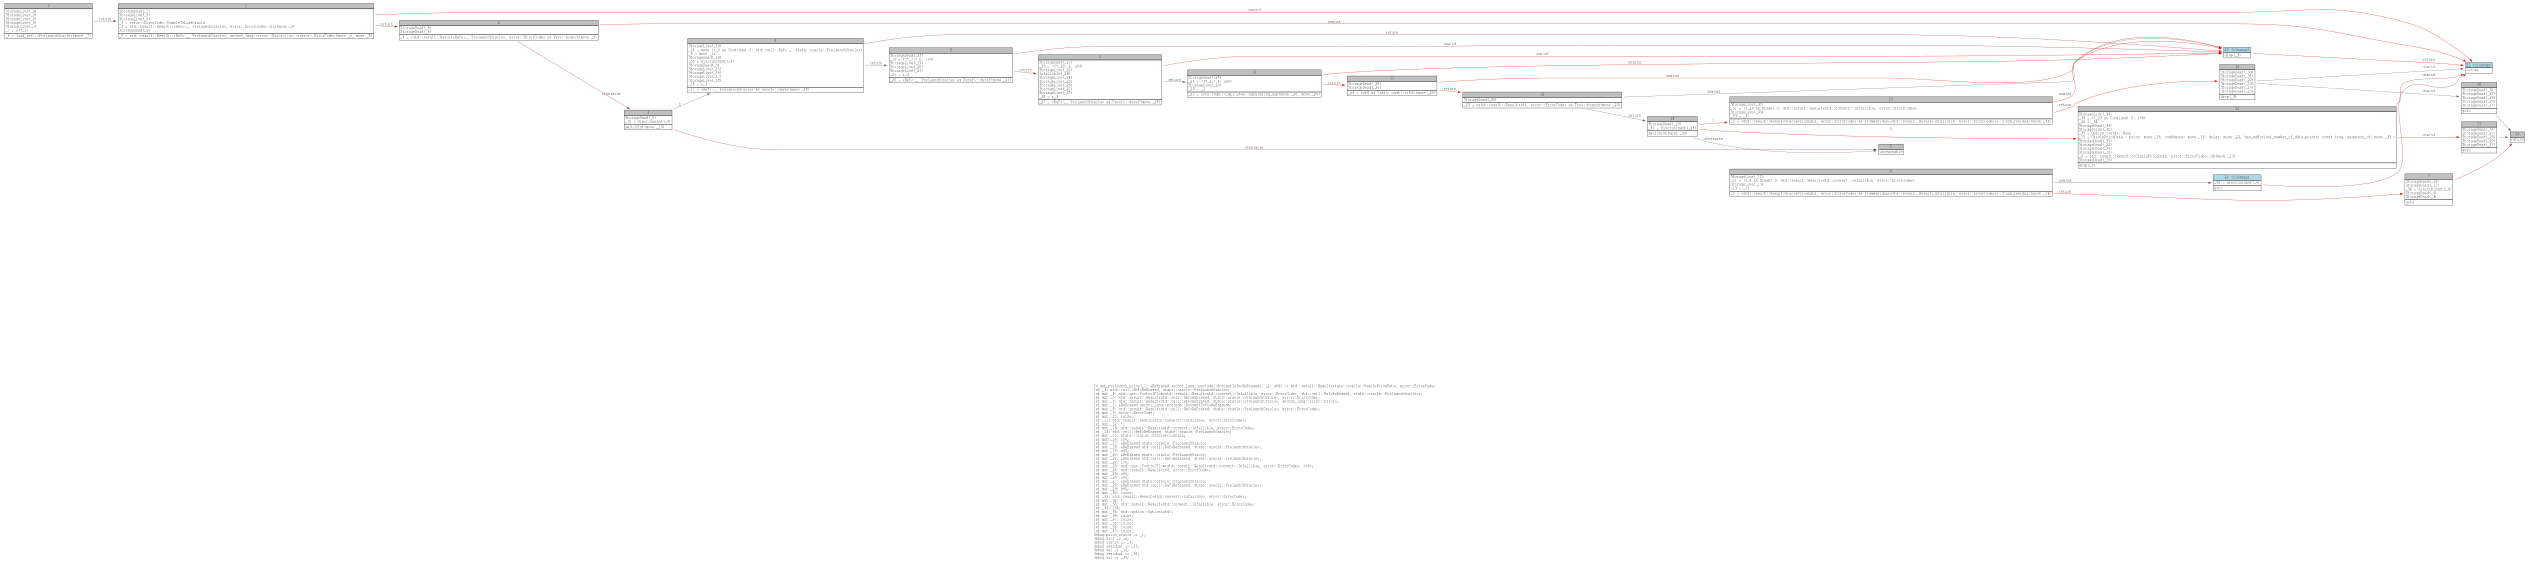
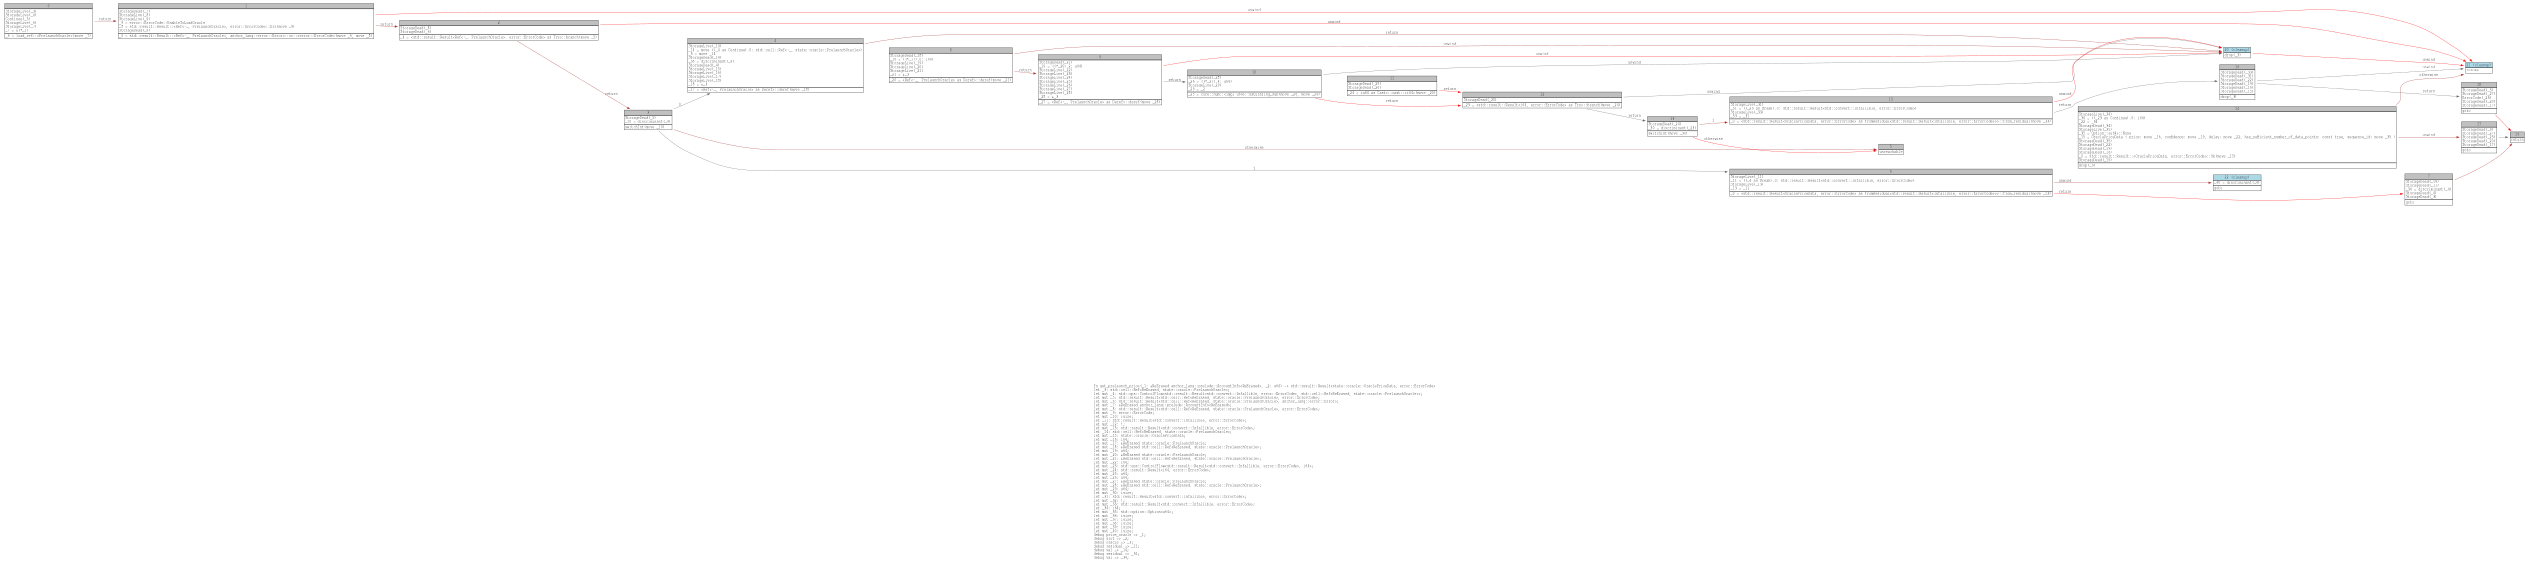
node "0": text "StorageLive(_5)" -> "Continue(_5)"
edge "20 (cleanup)" -> "21 (cleanup)": label "return" -> "unwind"
edge "10" -> "20 (cleanup)": color red -> gray40
edge "4" -> "8": removed, label "return"
node "9": text "Infallible(_23)" -> "StorageLive(_23)"
edge "14" -> "21 (cleanup)": label "unwind" -> "otherwise"
edge "11" -> "20 (cleanup)": removed, label "unwind"
edge "10" -> "11": now "10" -> "12"
edge "15" -> "16": color red -> gray40
edge "16" -> "18": label "unwind" -> "return"
edge "2" -> "3": label "otherwise" -> "return"
node "18": text "StorageDead(_23)" -> "ErrorCode(_23)"
edge "18" -> "19": color gray40 -> red
edge "13" -> "14": removed, label "0"
edge "13" -> "5": color gray40 -> red
edge "22 (cleanup)" -> "21 (cleanup)": removed
edge "3" -> "6": added, label "1"
